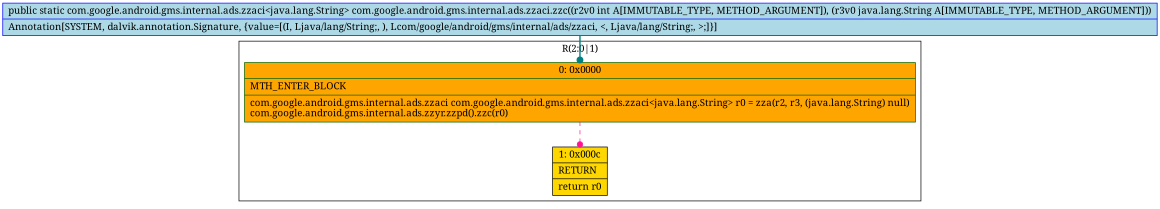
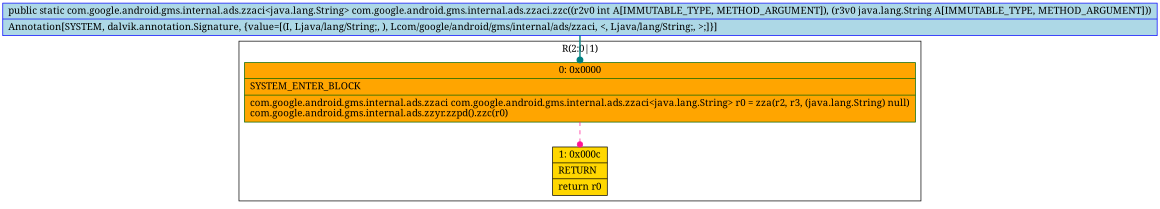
node "0: 0x0000": text "MTH_ENTER_BLOCK" -> "SYSTEM_ENTER_BLOCK"
